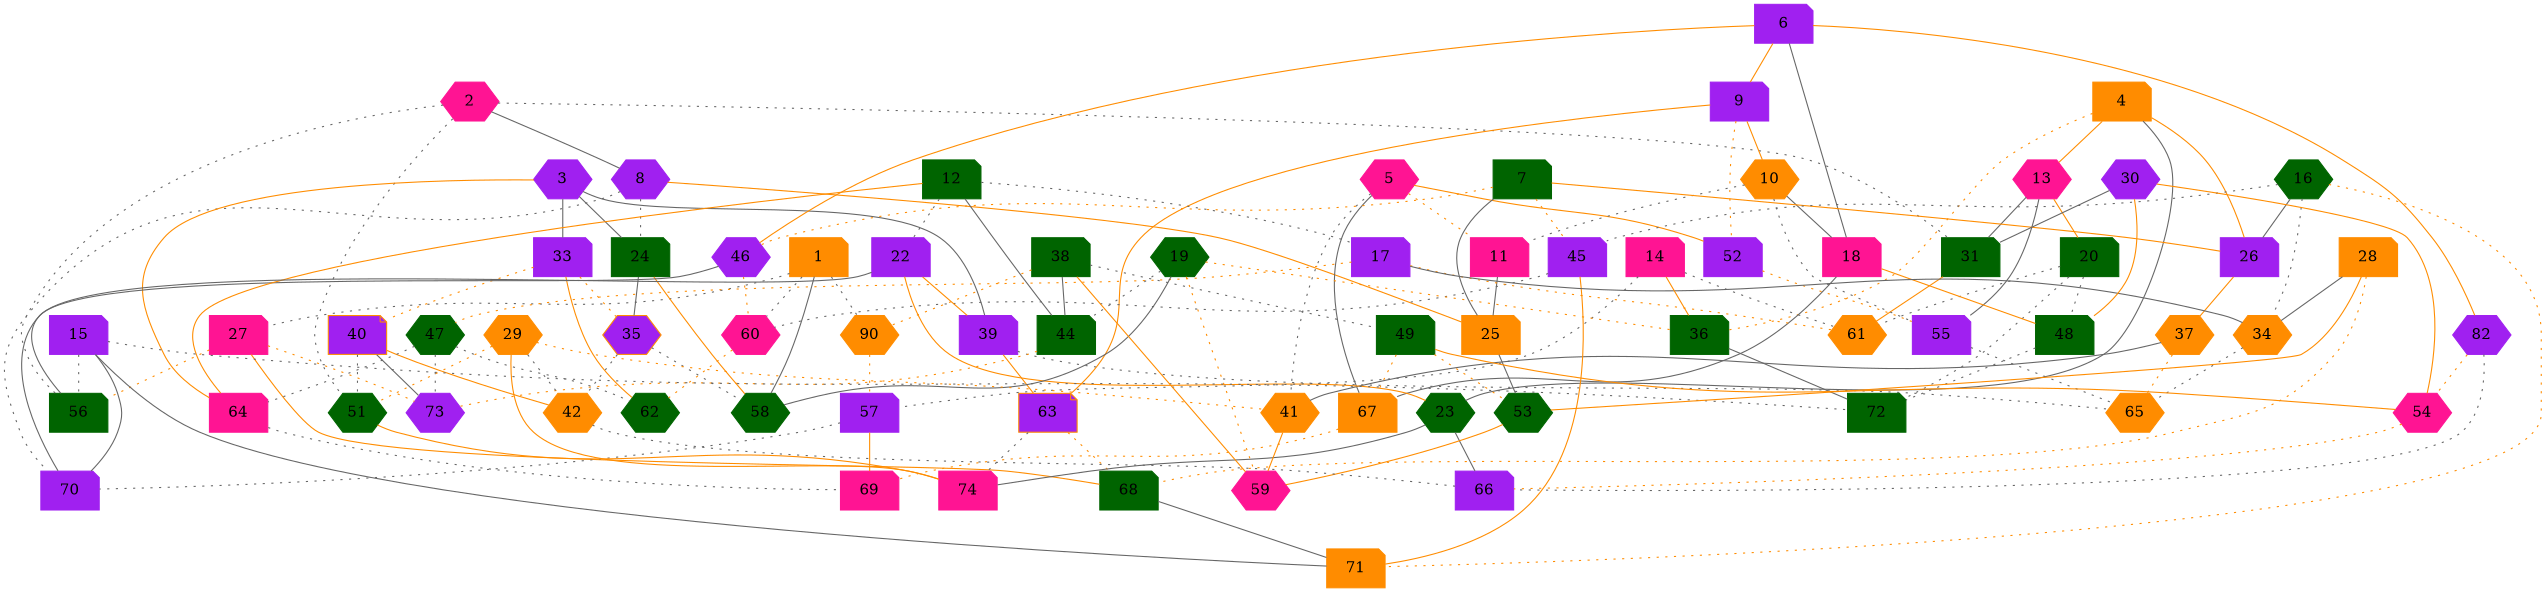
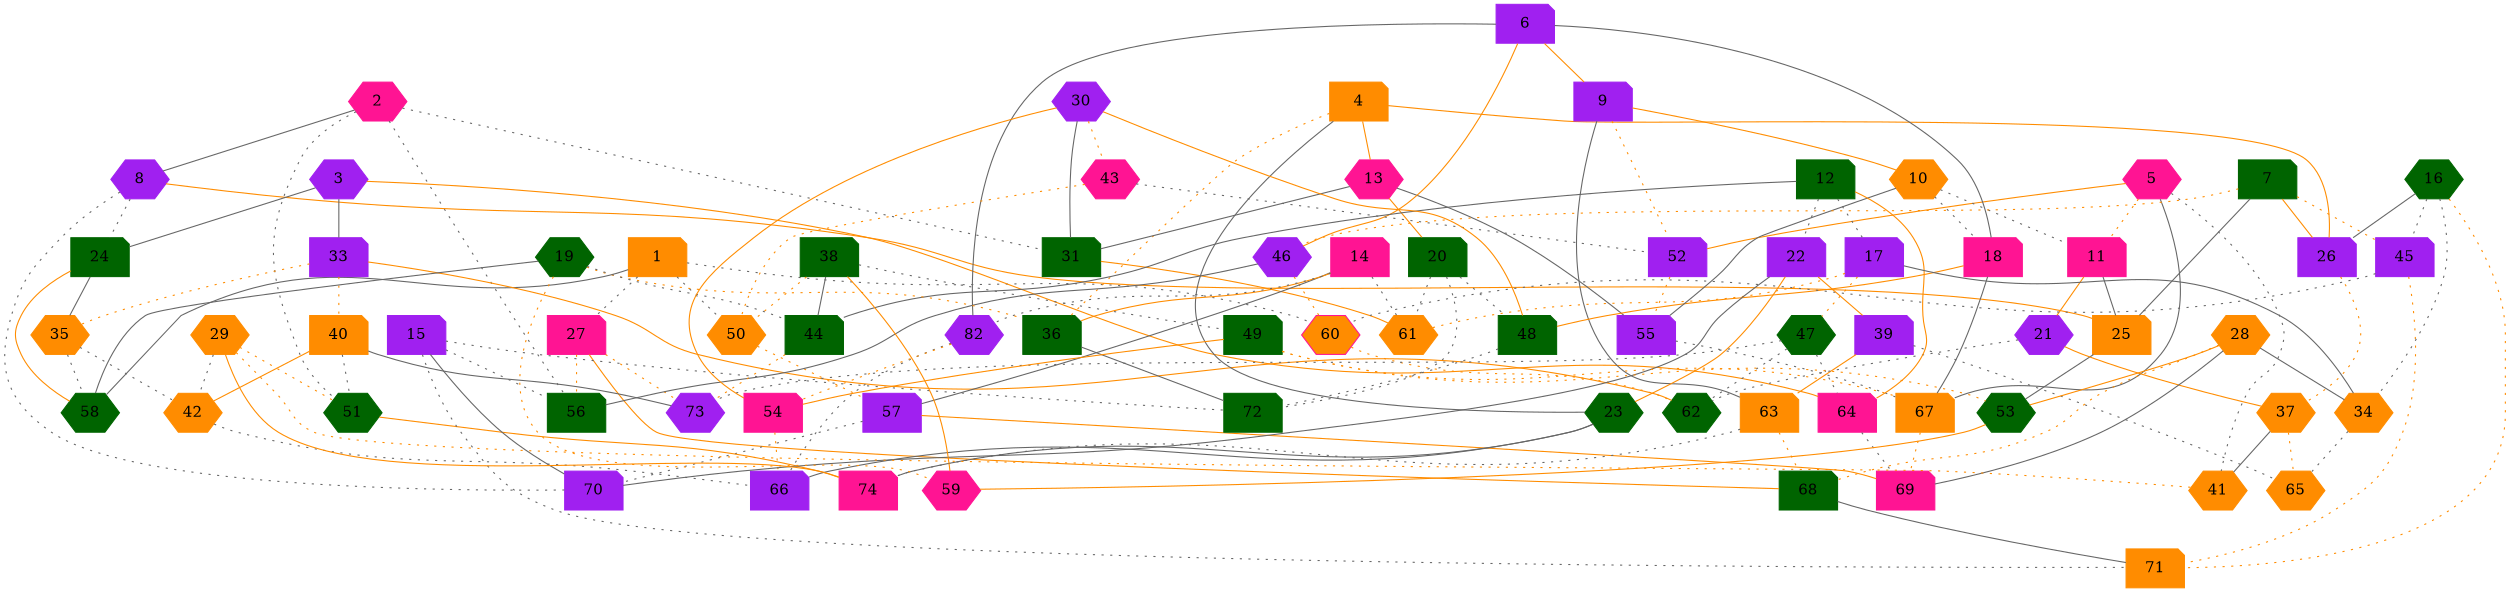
edge "6" -- "82": color darkorange -> gray40
edge "9" -- "63": color darkorange -> gray40
node "43": added
edge "3" -- "39": removed
edge "10" -- "18": style solid -> dotted
node "28": shape note -> hexagon
edge "10" -- "55": style dotted -> solid
edge "14" -- "82": added
edge "26" -- "37": style solid -> dotted
node "40": fillcolor purple -> darkorange
node "35": fillcolor purple -> darkorange
node "60": fillcolor deeppink -> darkorange
node "90": label "90" -> "50"
node "21": added
edge "55" -- "65": now "55" -- "67"
edge "14" -- "57": style dotted -> solid
node "63": fillcolor purple -> darkorange
node "54": shape hexagon -> note
edge "28" -- "69": added
edge "41" -- "59": removed
edge "45" -- "71": style solid -> dotted
edge "15" -- "71": style solid -> dotted
